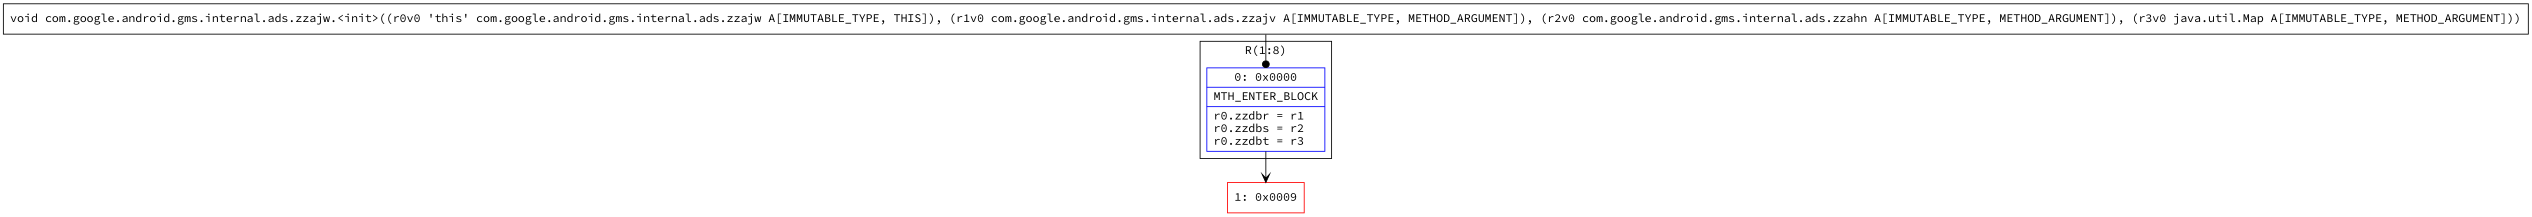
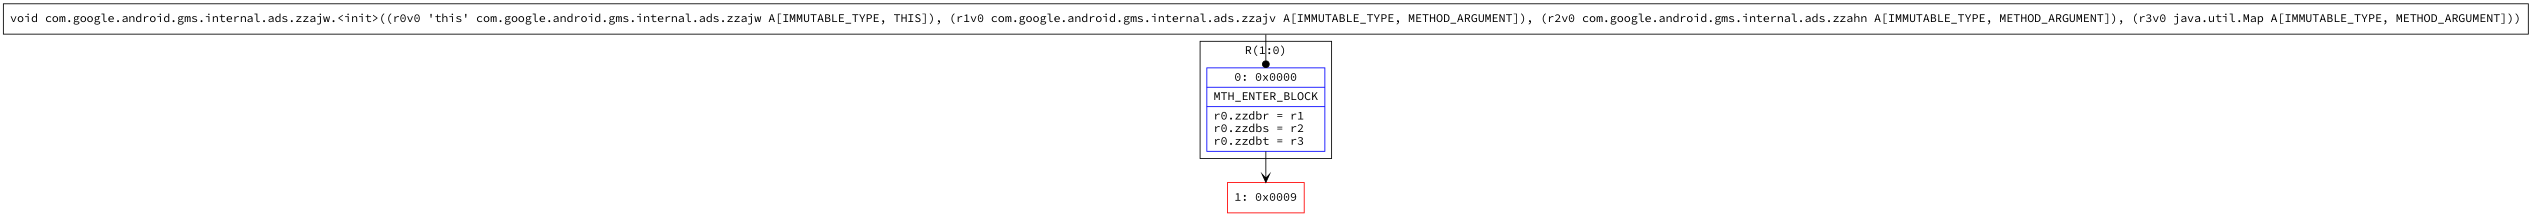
cluster "R(1:8)": label "R(1:8)" -> "R(1:0)"
